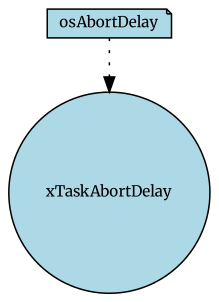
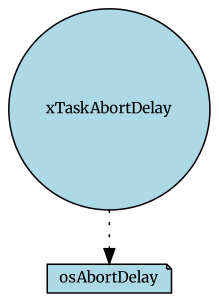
edge "osAbortDelay" -> "xTaskAbortDelay": reversed
